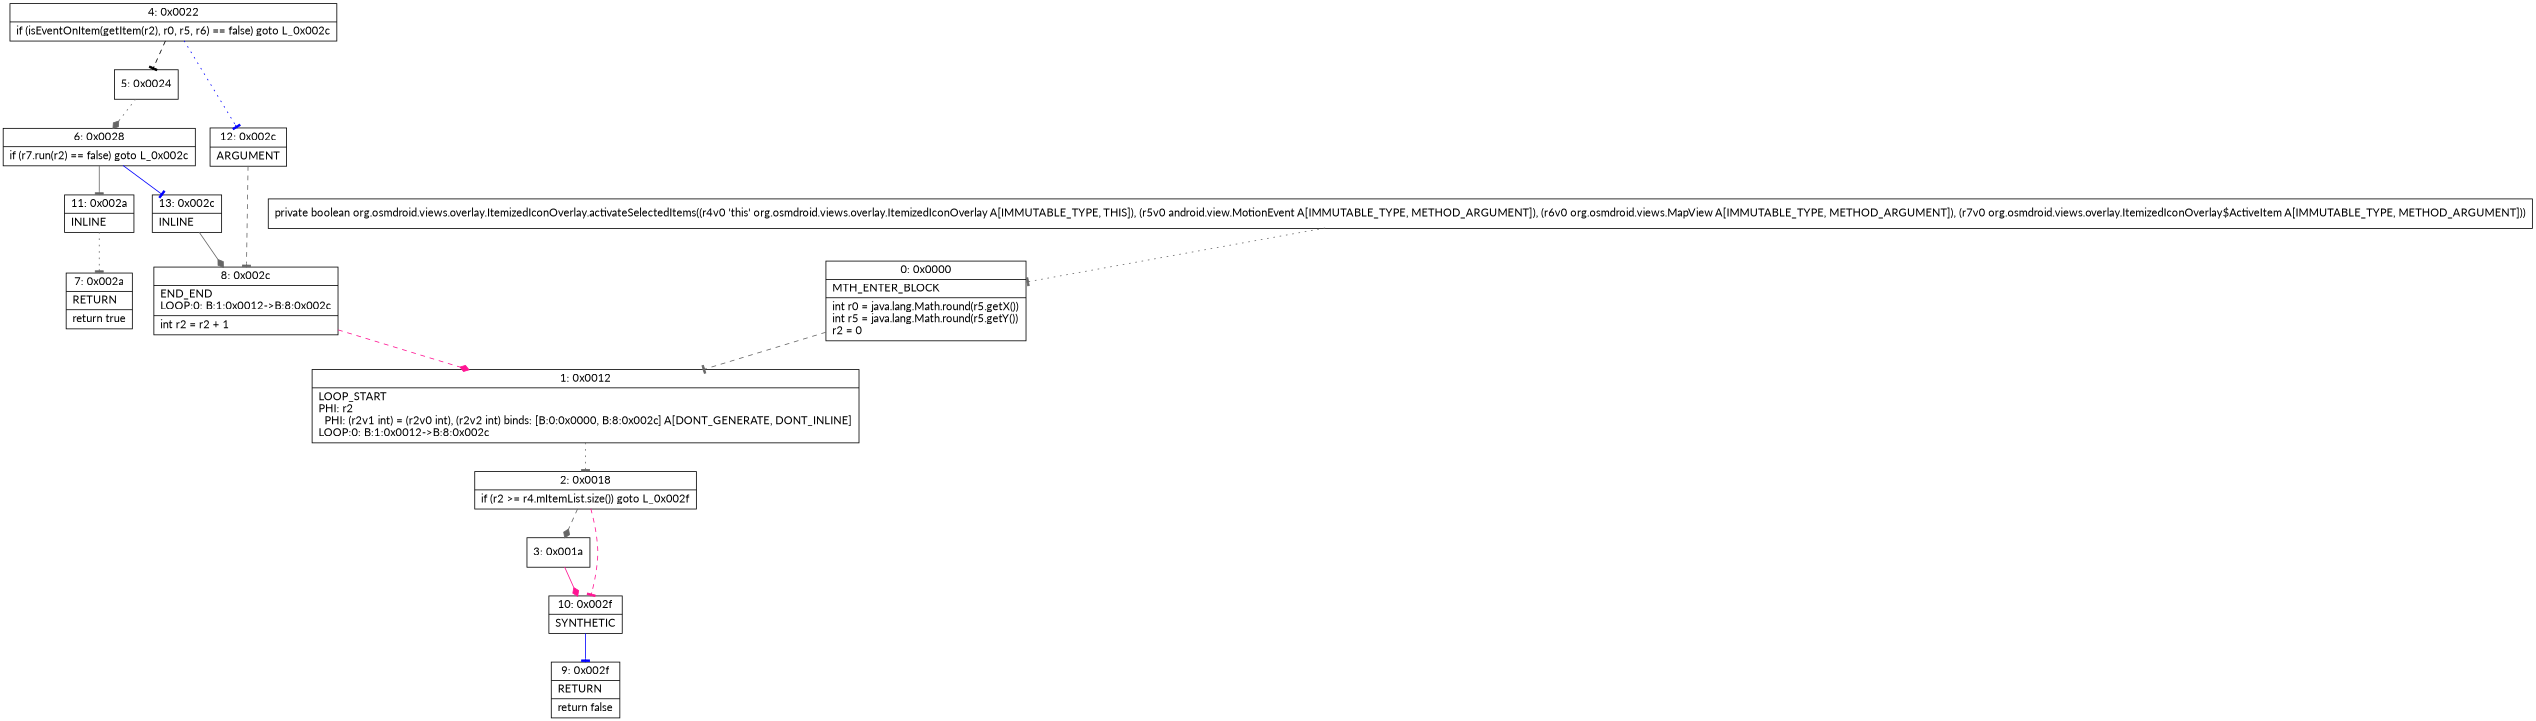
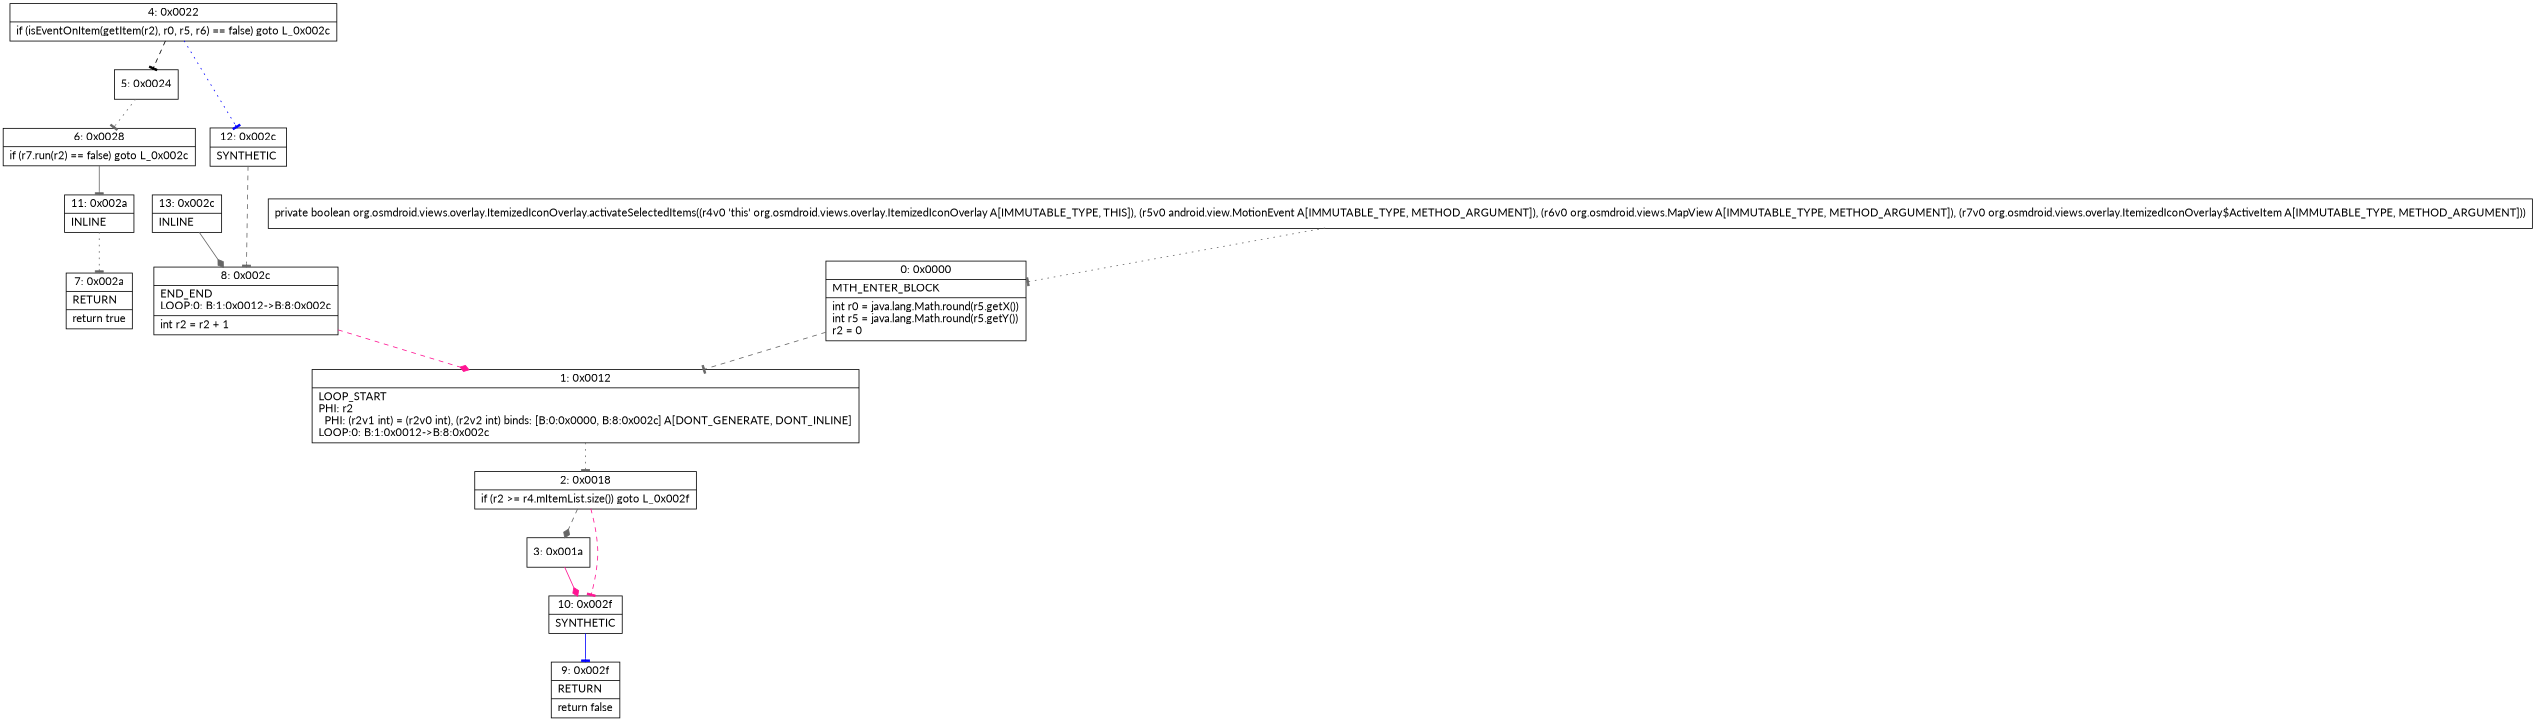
edge "5: 0x0024" -> "6: 0x0028": arrowhead diamond -> tee
node "12: 0x002c": text "ARGUMENT" -> "SYNTHETIC"
edge "6: 0x0028" -> "13: 0x002c": removed
